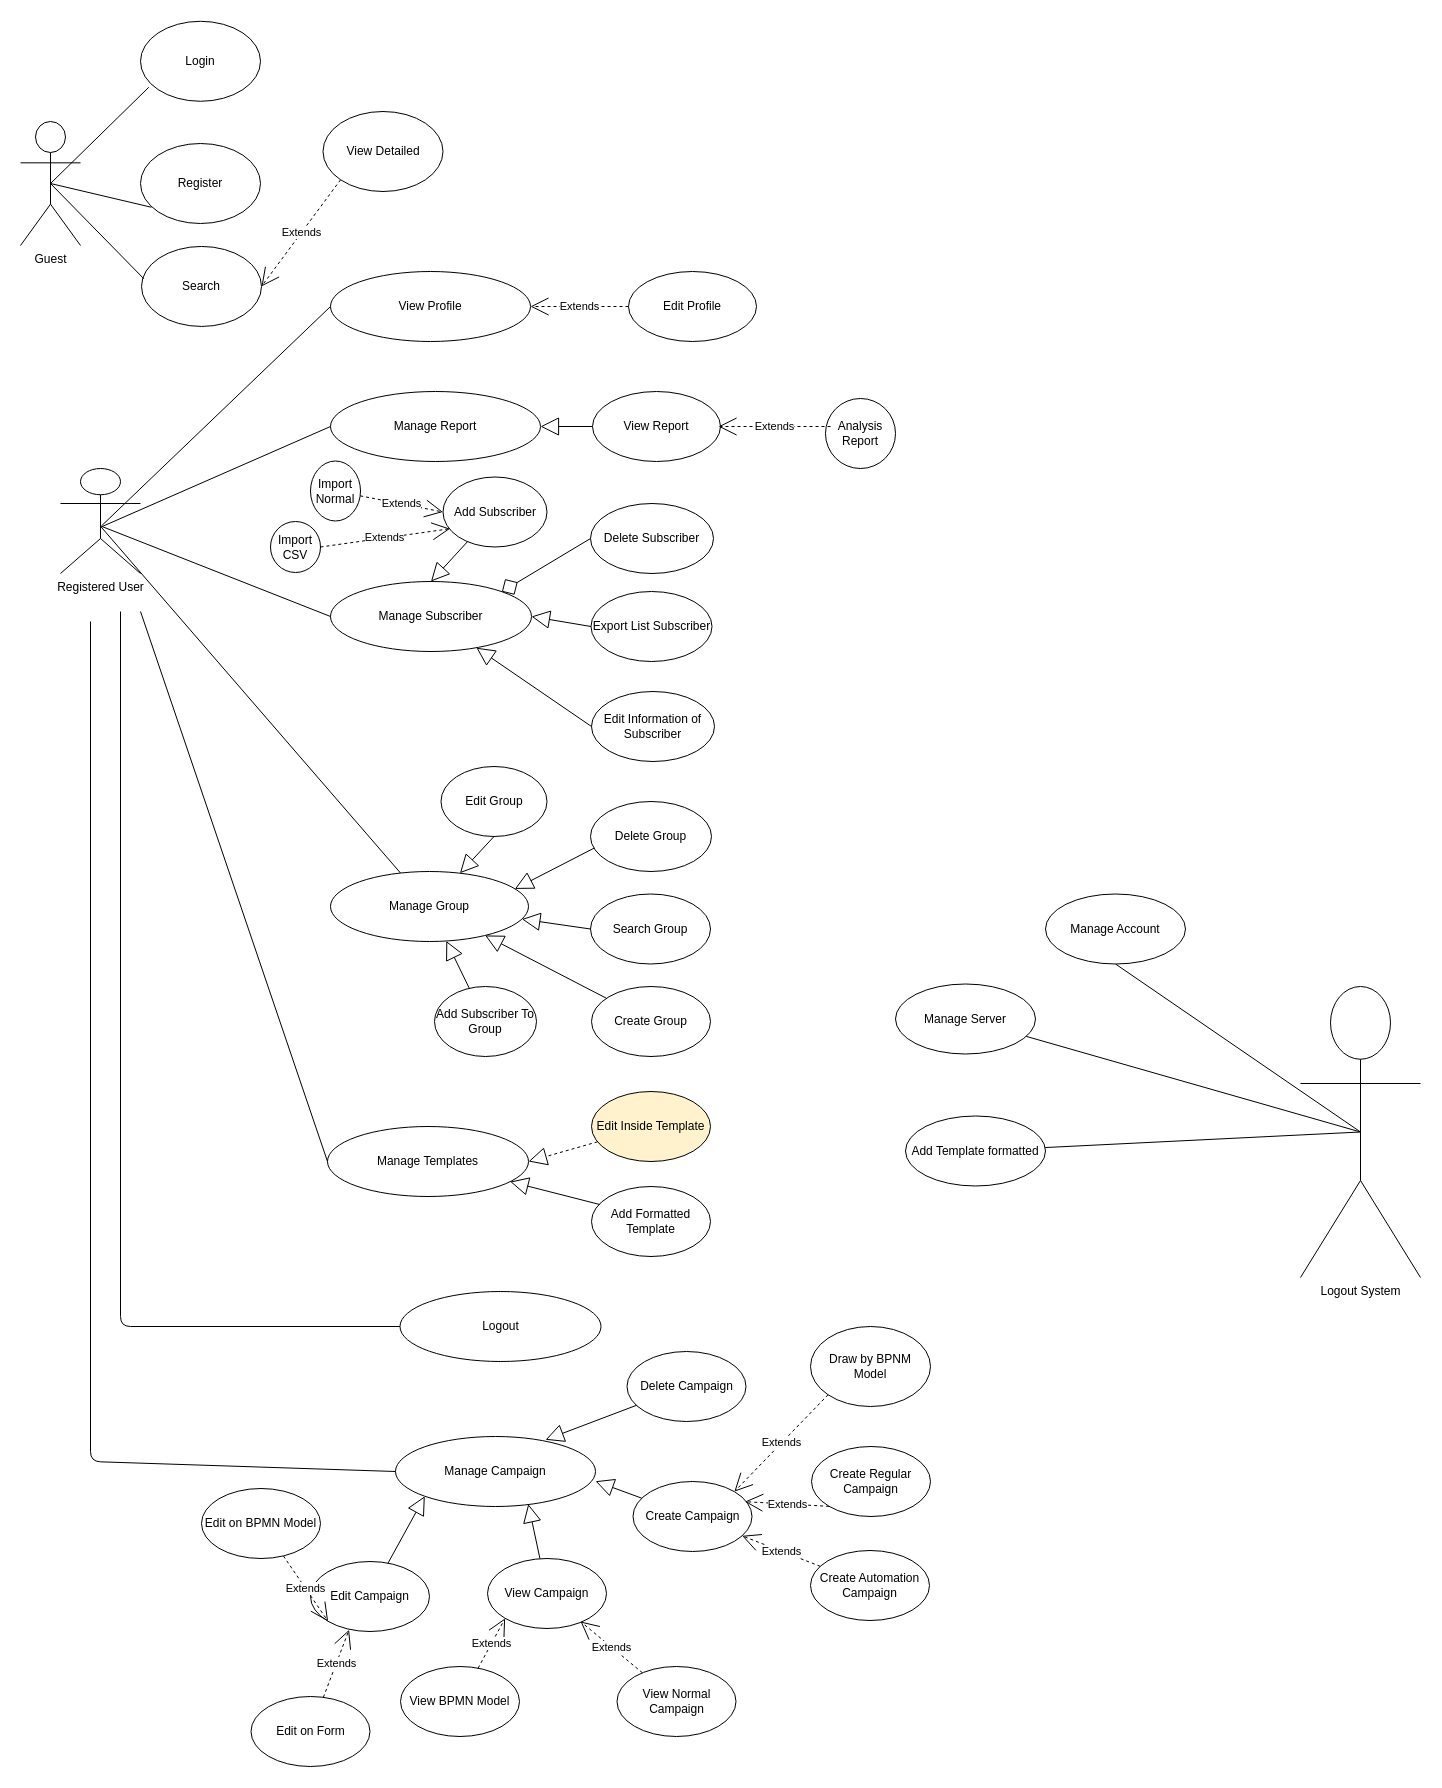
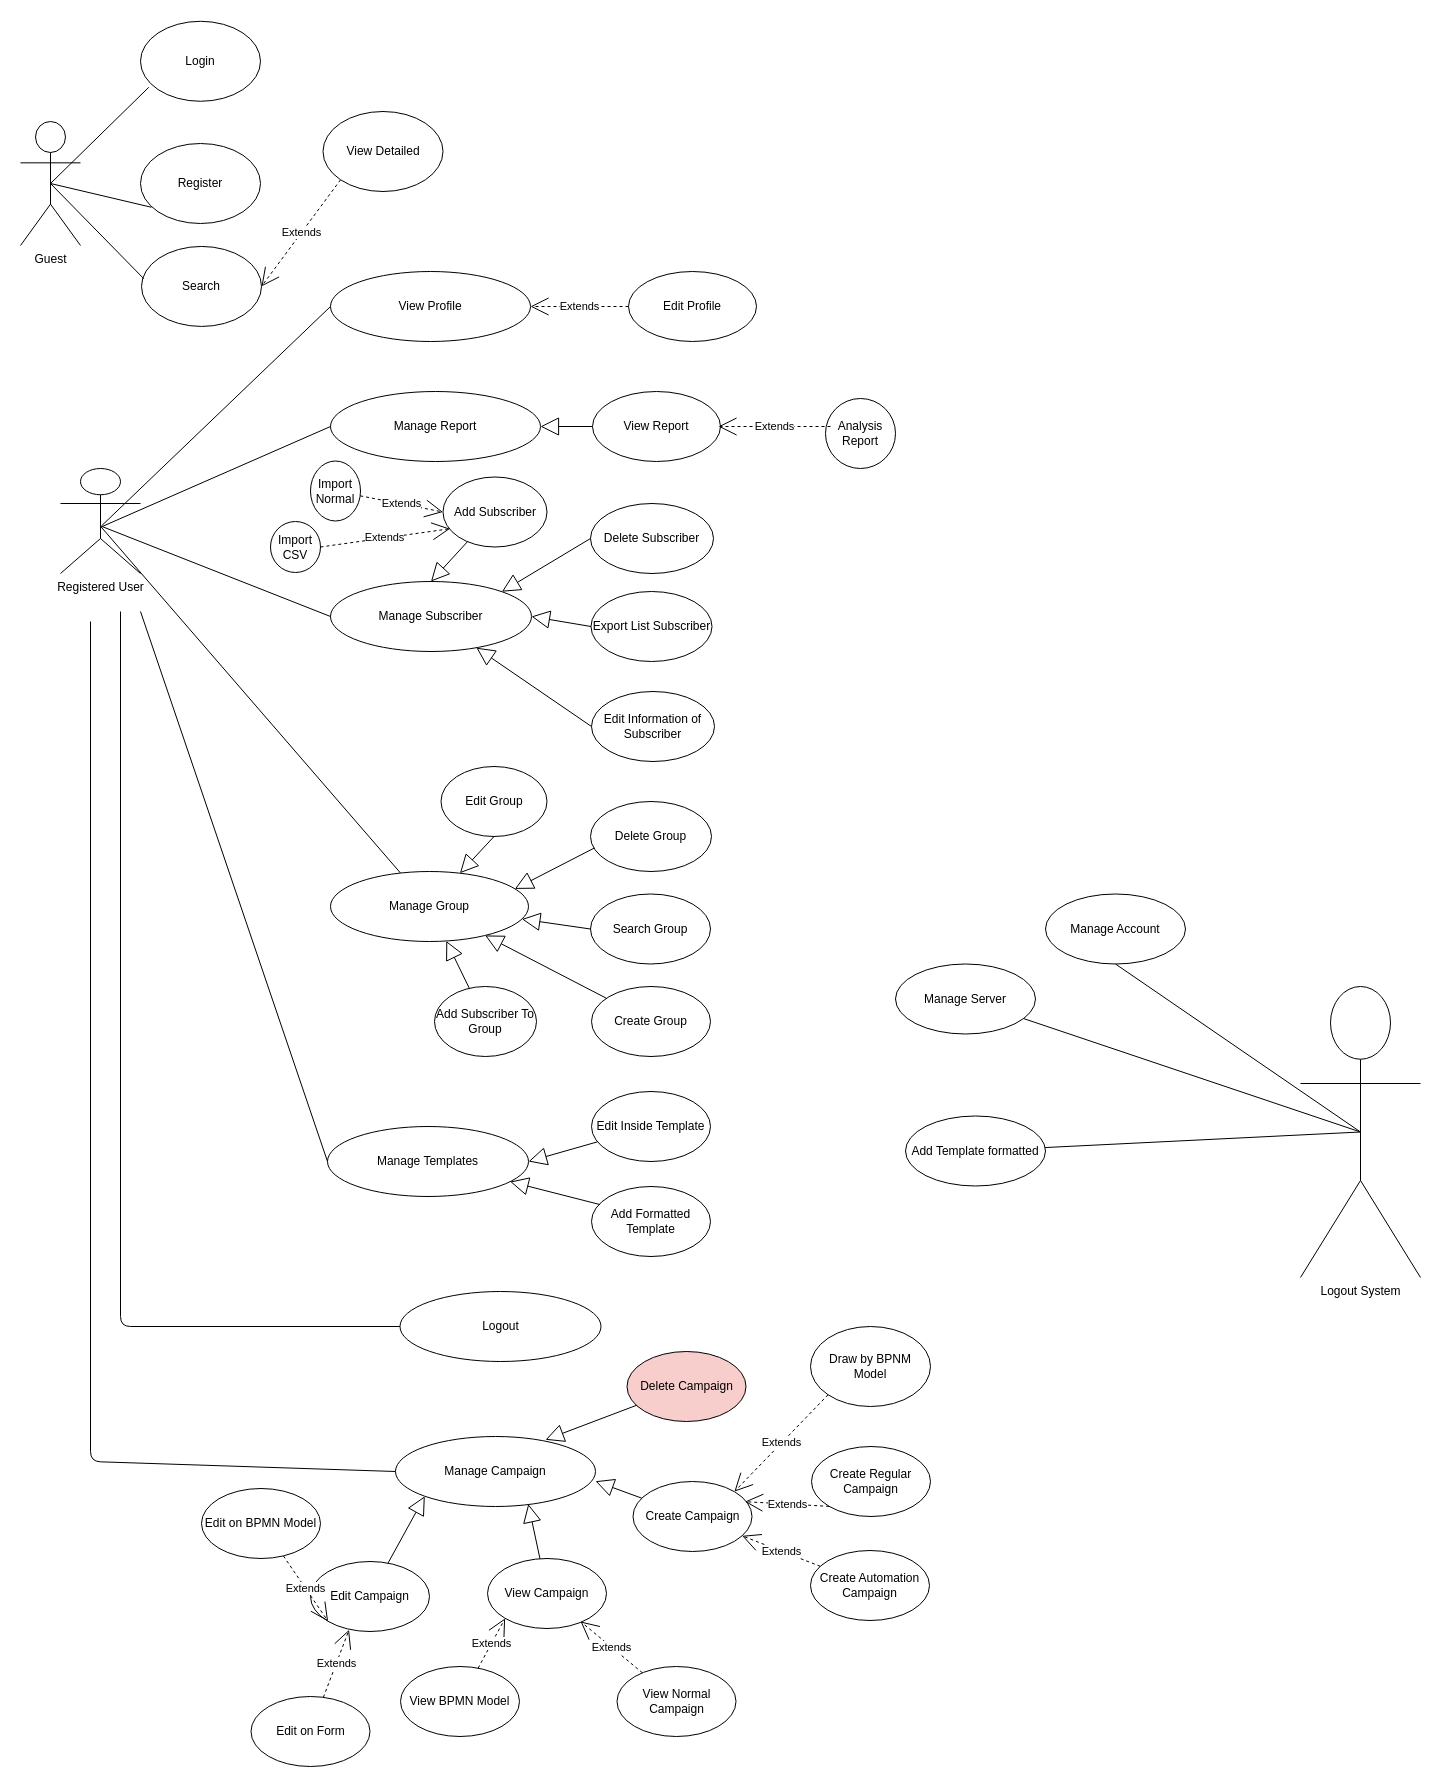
edge "Delete Subscriber" -> "Manage Subscriber": arrowhead diamond -> block
node "Manage Server": moved (966, 1019) -> (966, 999)
node "Edit Inside Template": fillcolor #fff2cc -> #ffffff
edge "Edit Inside Template" -> "Manage Templates": style dashed -> solid
node "Delete Campaign": fillcolor #ffffff -> #f8cecc
